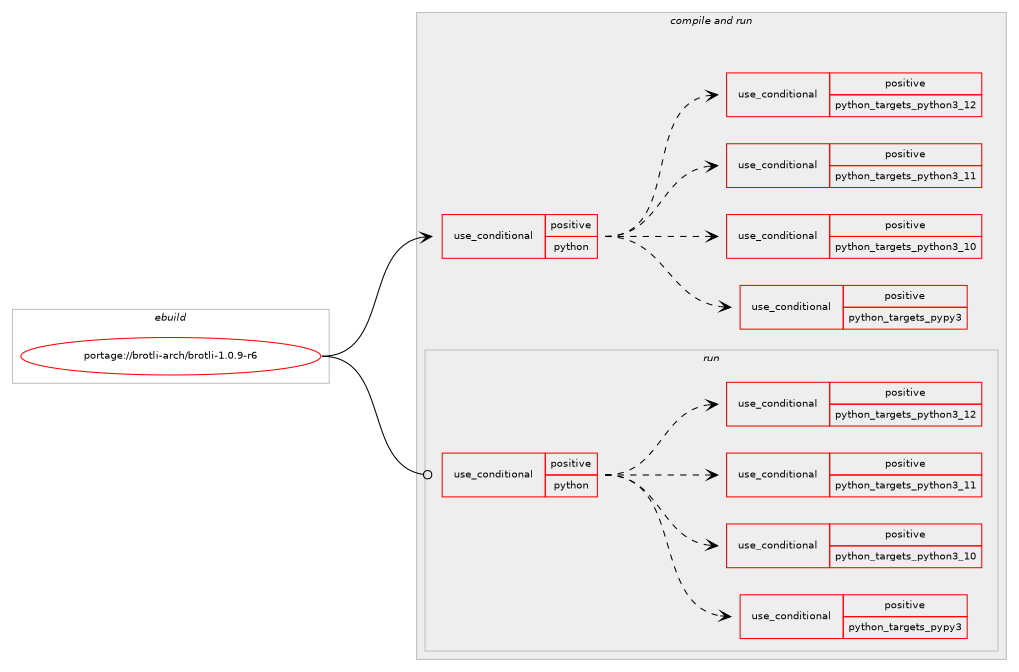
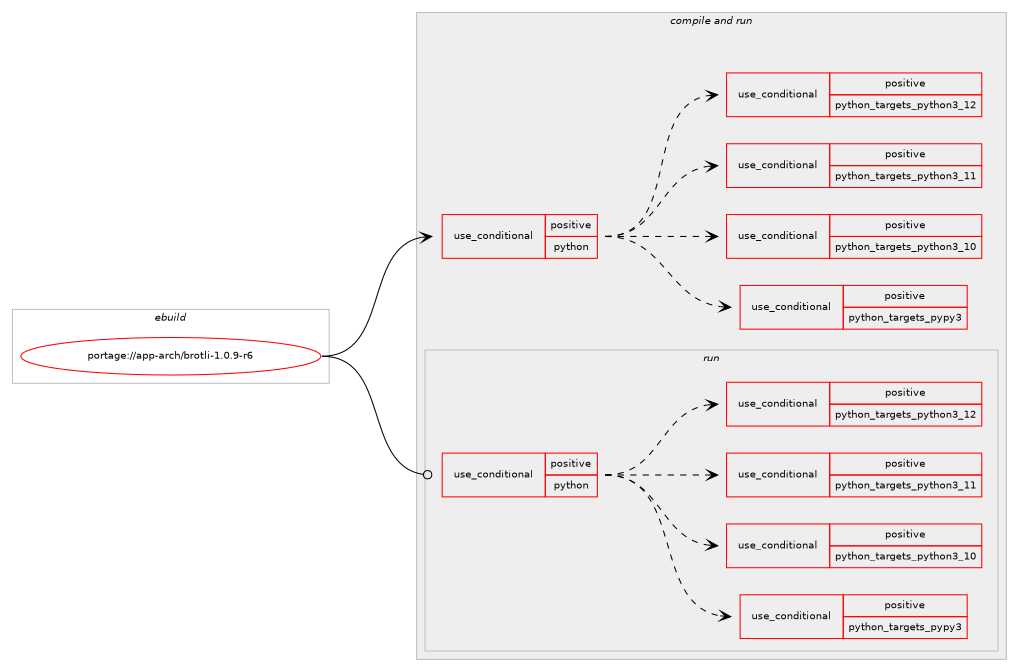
node "portage://brotli-arch/brotli-1.0.9-r6": label "portage://brotli-arch/brotli-1.0.9-r6" -> "portage://app-arch/brotli-1.0.9-r6"
